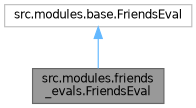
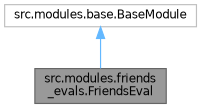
node "src.modules.base.FriendsEval": label "src.modules.base.FriendsEval" -> "src.modules.base.BaseModule"
